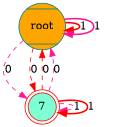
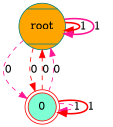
node "7": label "7" -> "0"
